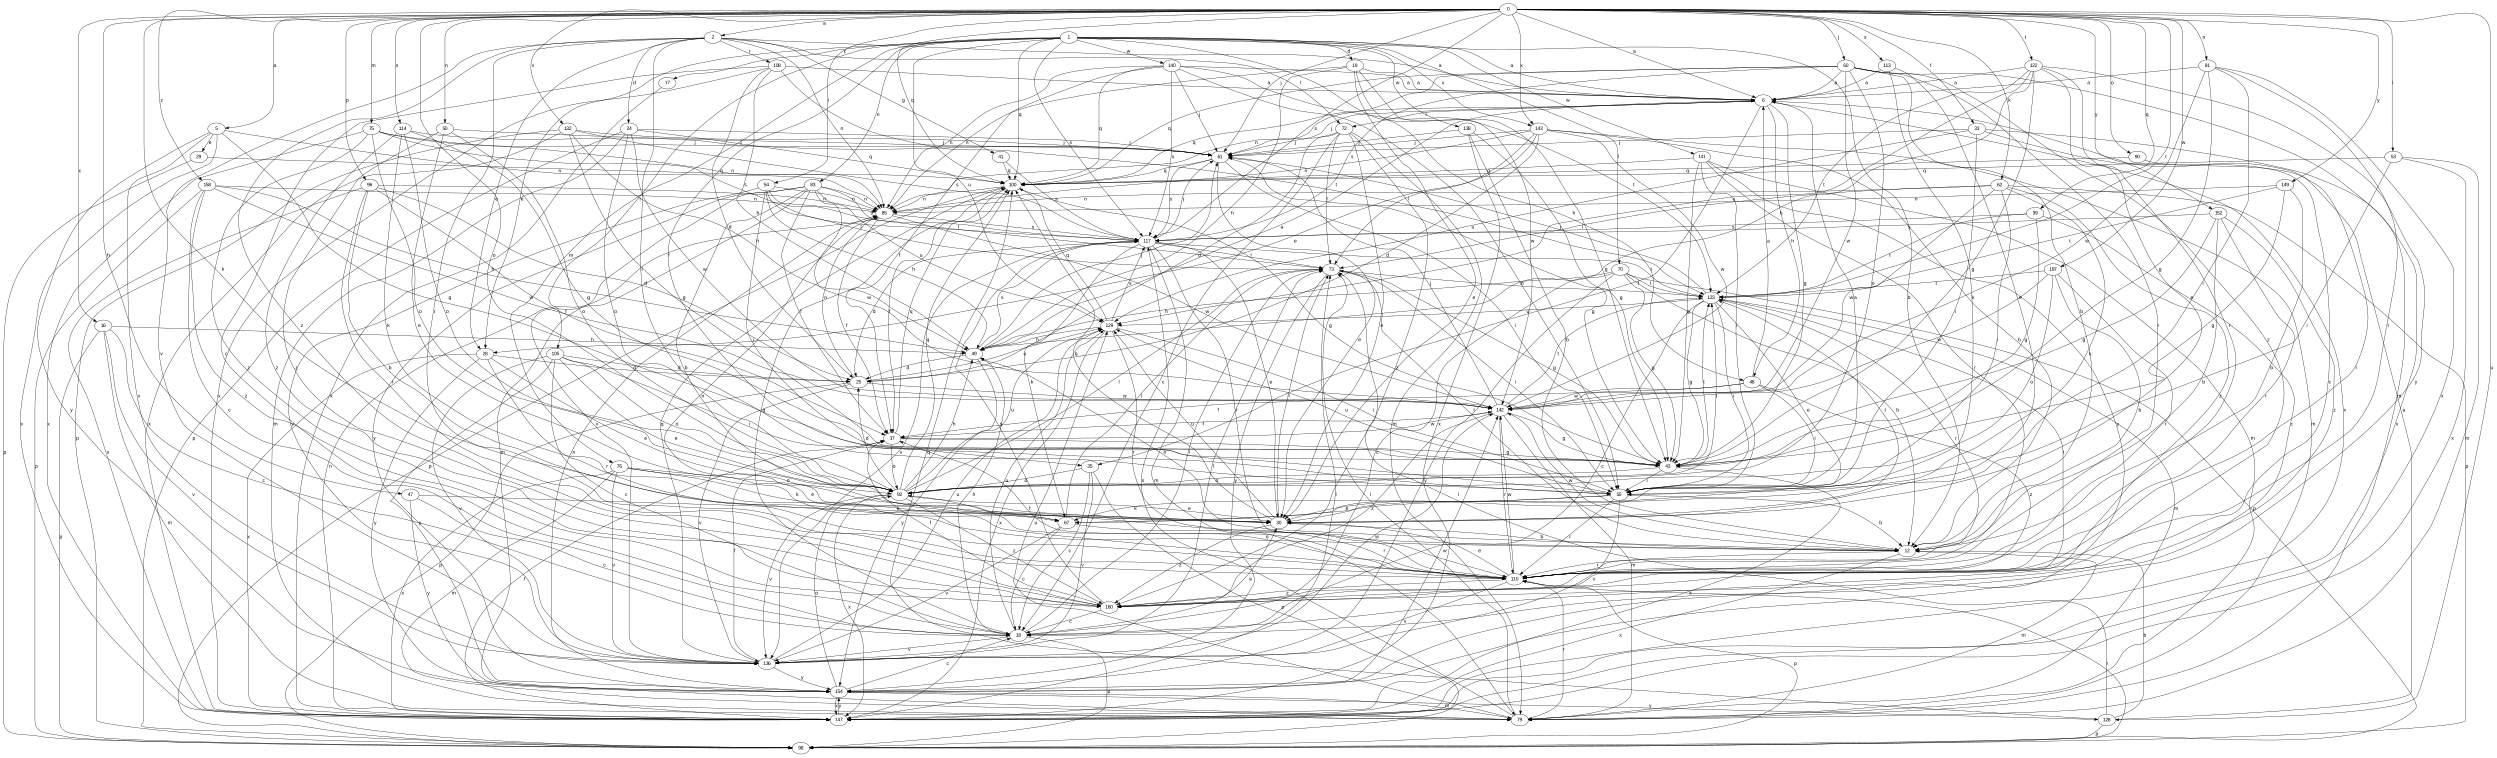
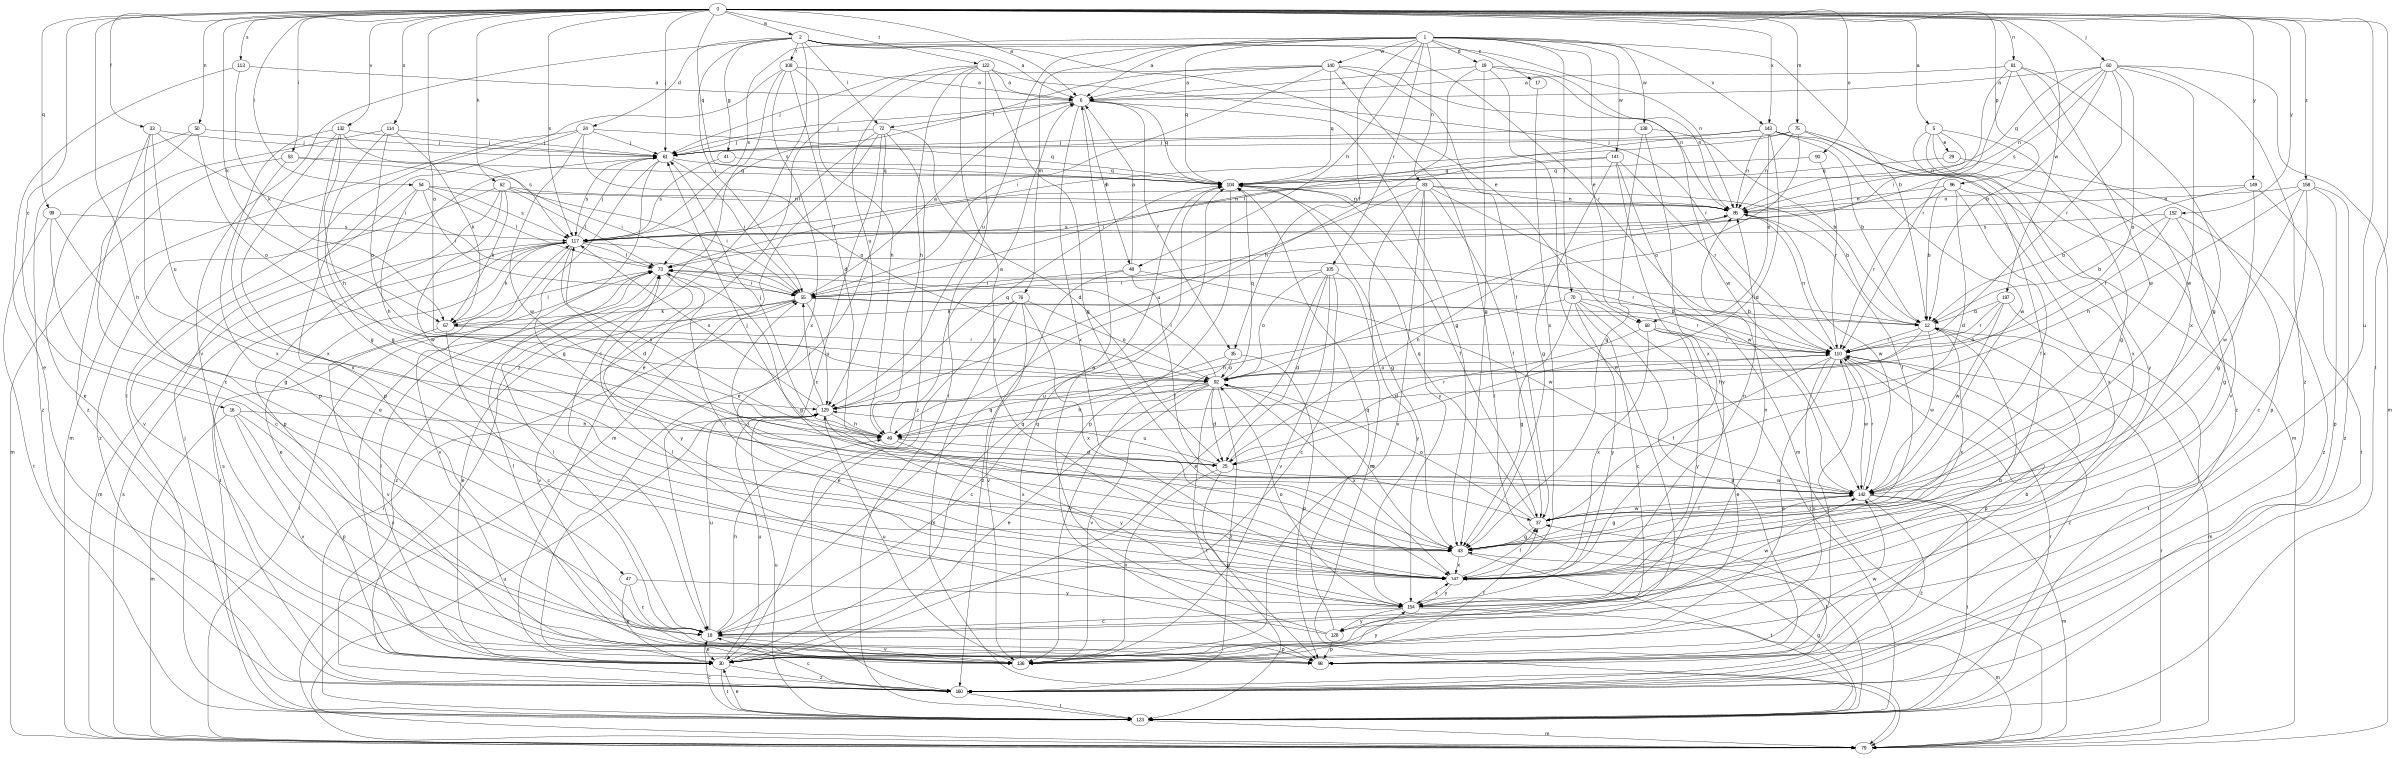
node "100": label "100" -> "104"
edge "73" -> "123": now "73" -> "160"
node "28": label "28" -> "68"
